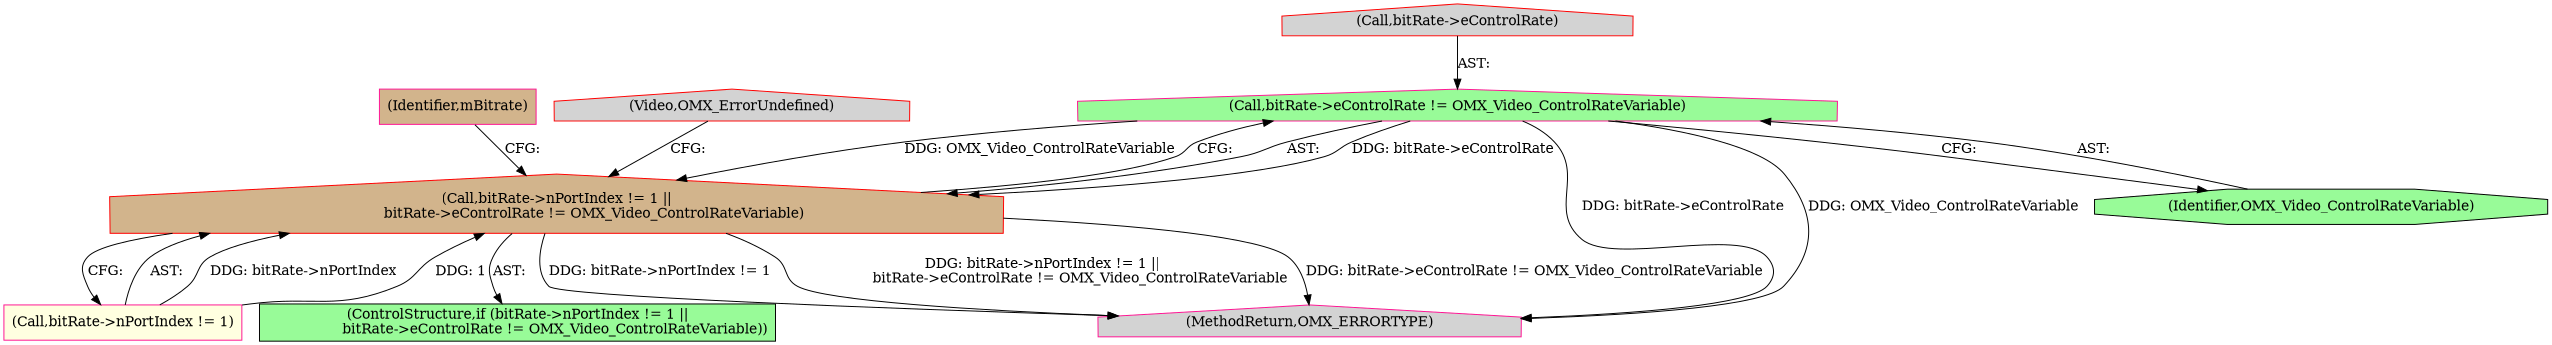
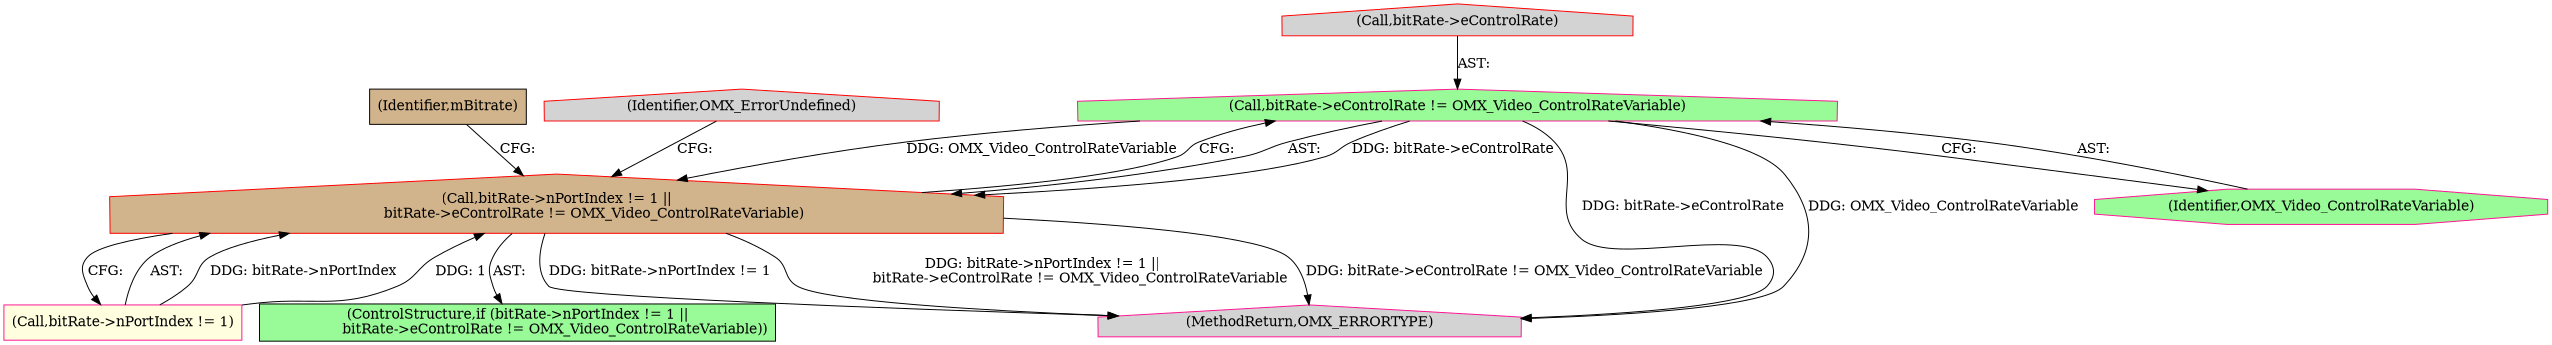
node "(Identifier,mBitrate)": color deeppink -> black
node "(Video,OMX_ErrorUndefined)": label "(Video,OMX_ErrorUndefined)" -> "(Identifier,OMX_ErrorUndefined)"
node "(Identifier,OMX_Video_ControlRateVariable)": color black -> deeppink
